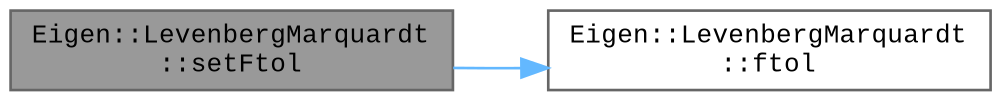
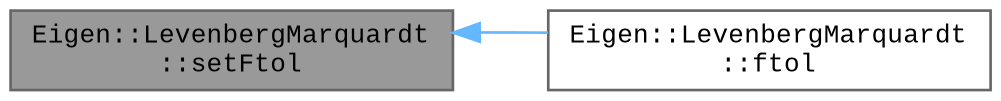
edge "Eigen::LevenbergMarquardt ::setFtol" -> "Eigen::LevenbergMarquardt ::ftol": reversed
